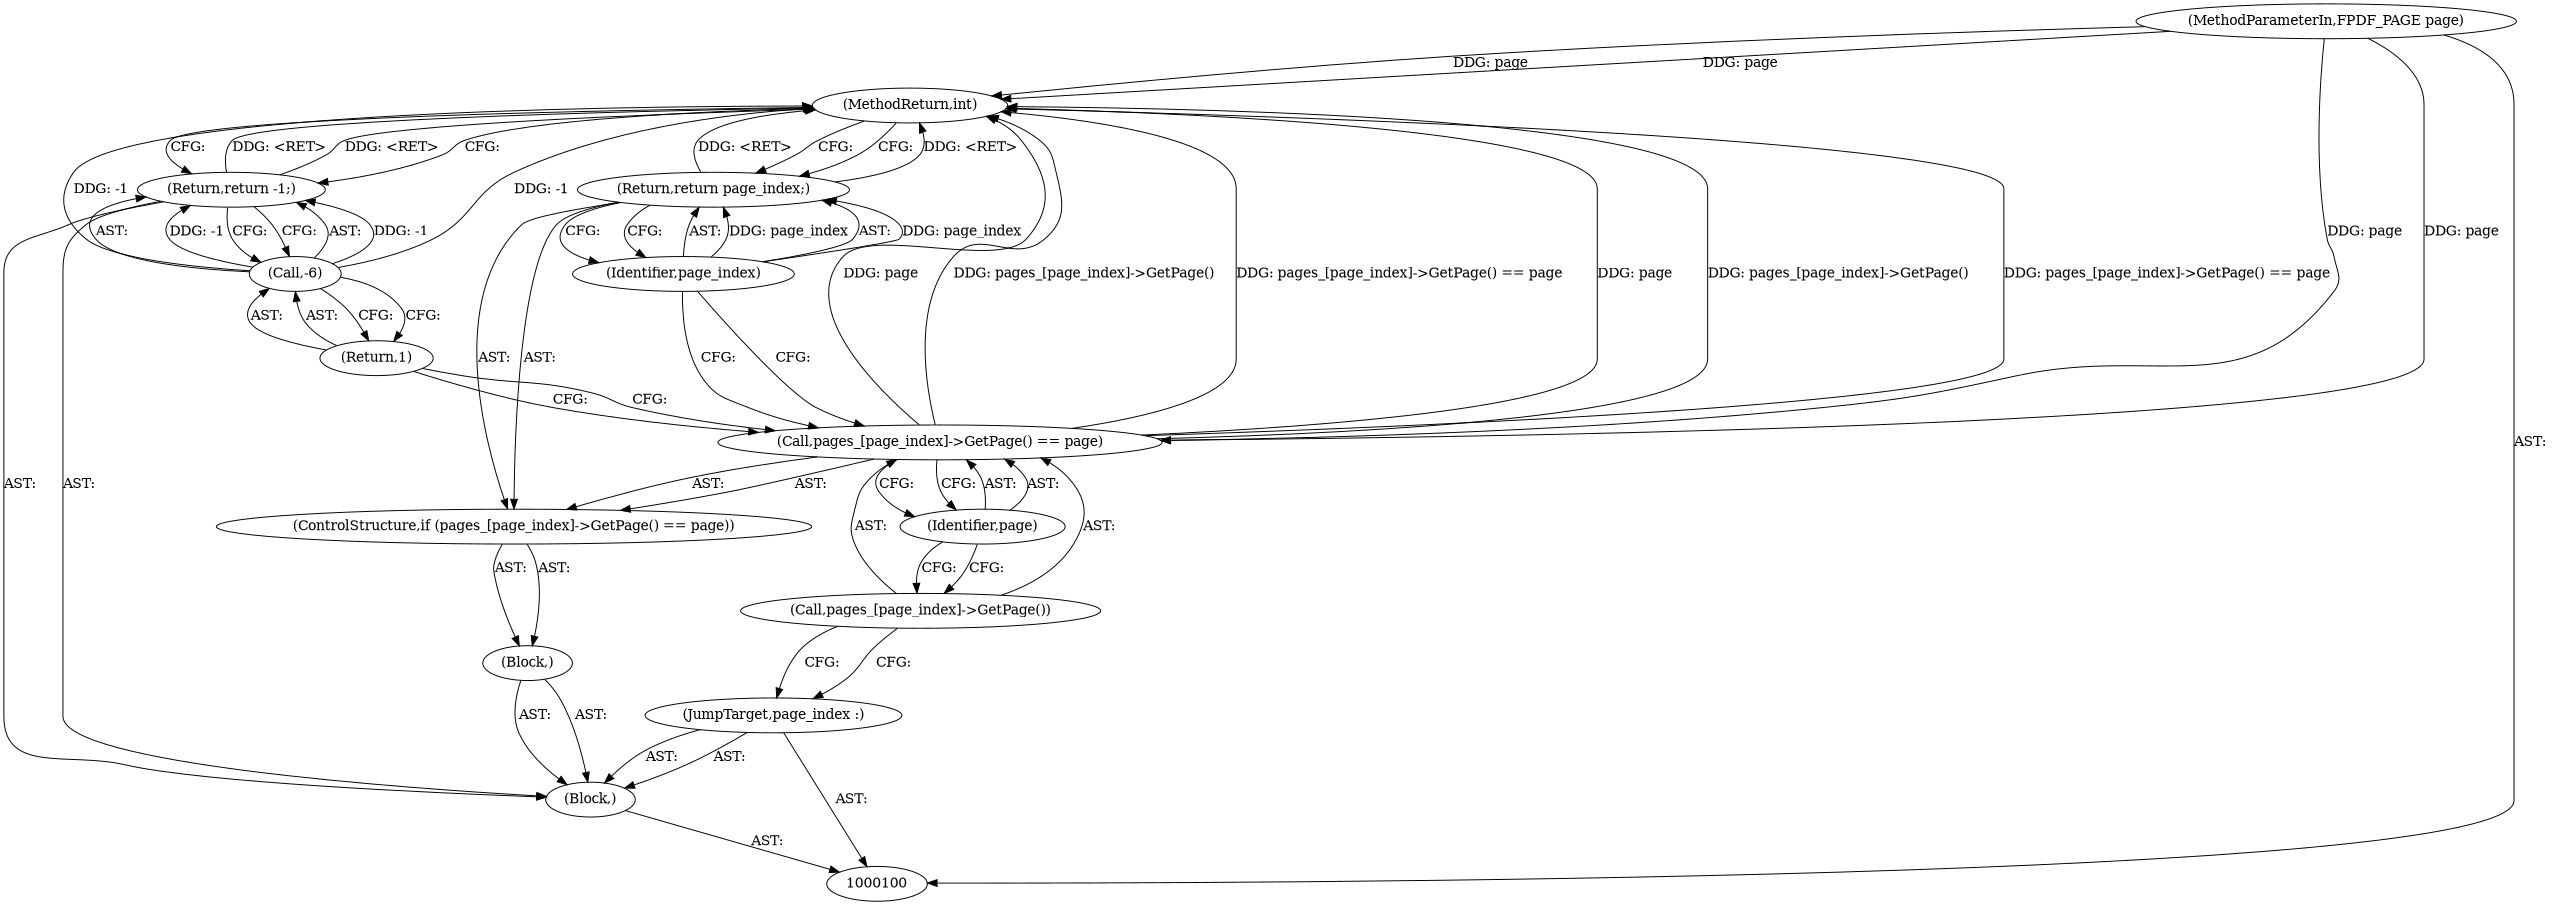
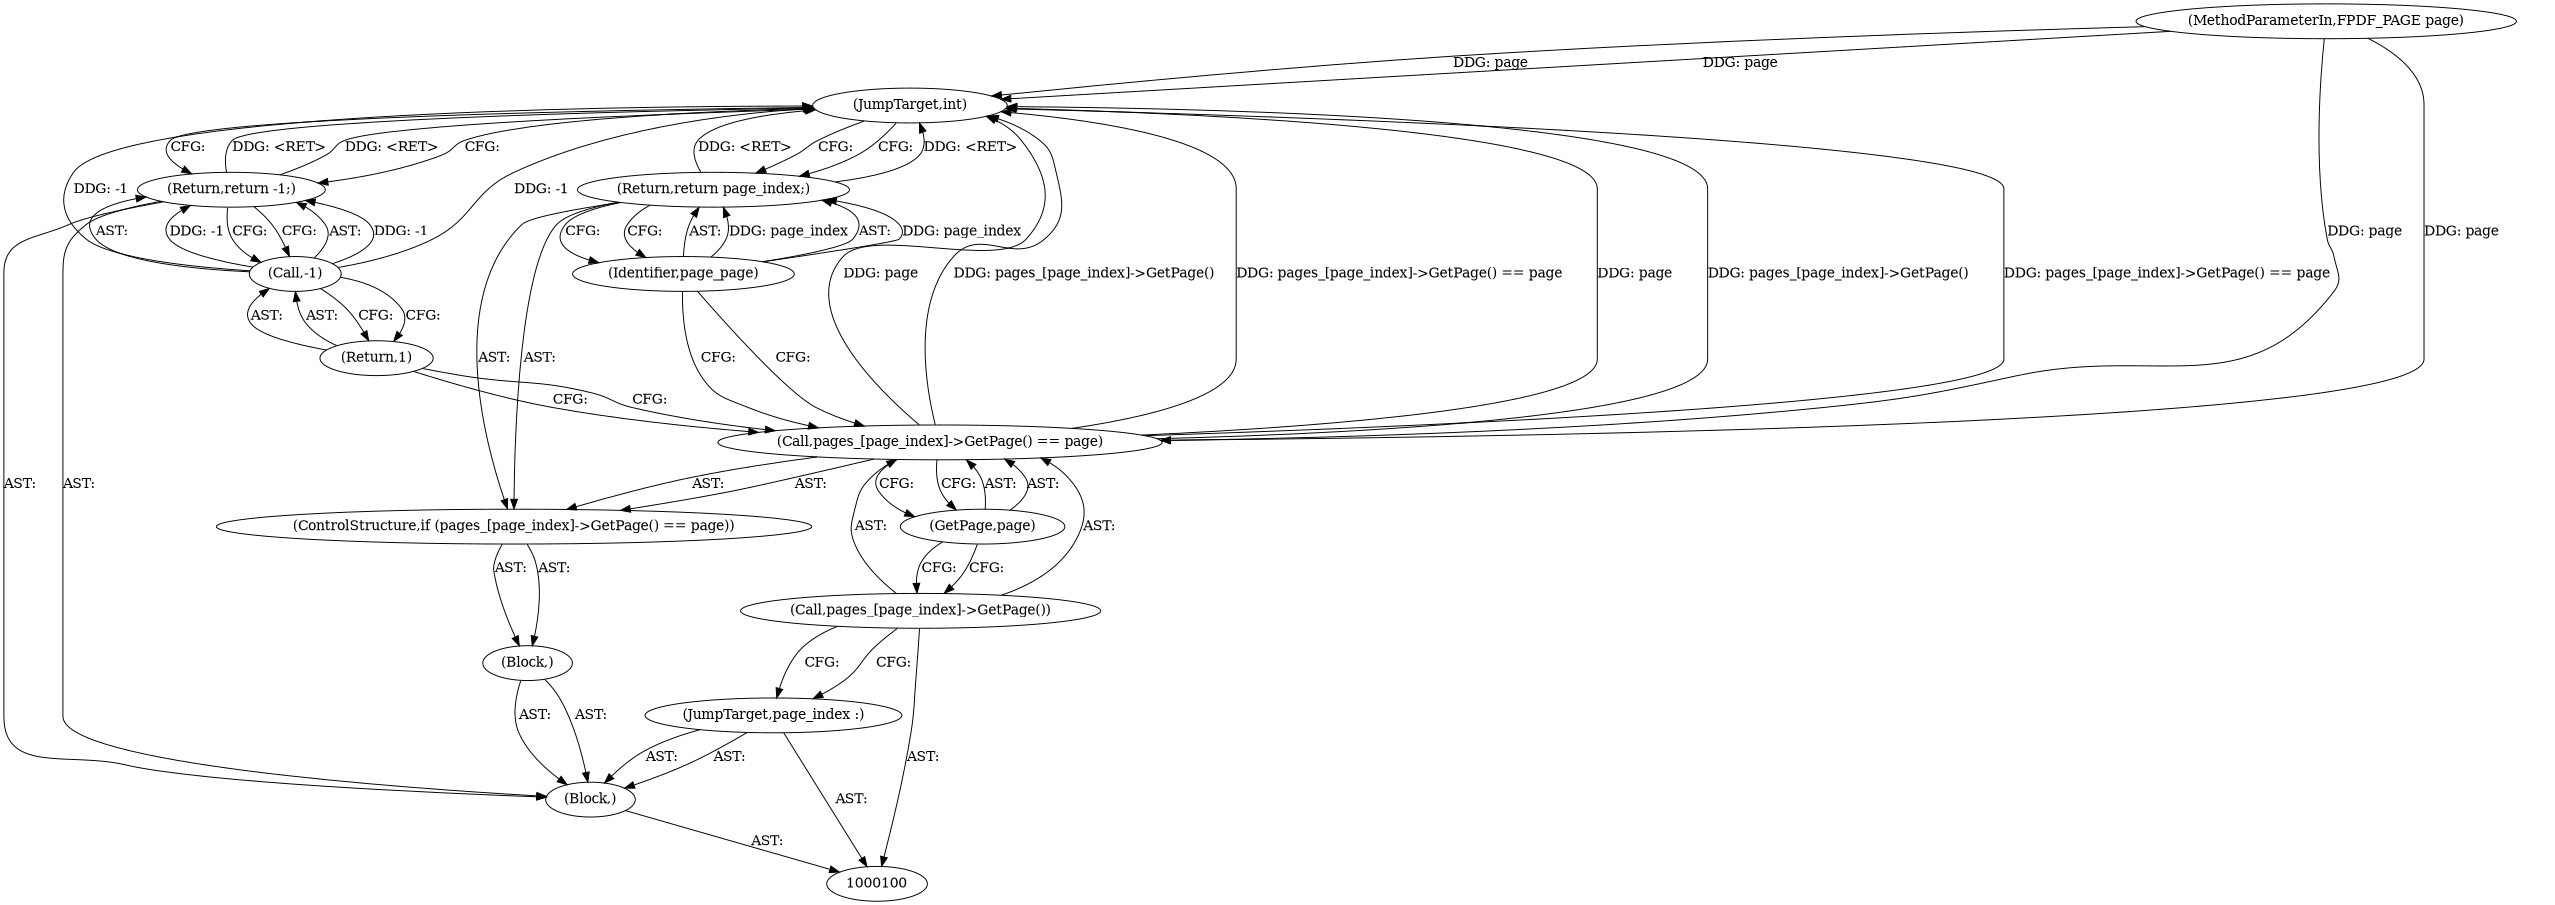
node "(MethodReturn,int)": label "(MethodReturn,int)" -> "(JumpTarget,int)"
node "(Call,-6)": label "(Call,-6)" -> "(Call,-1)"
node "(Identifier,page_index)": label "(Identifier,page_index)" -> "(Identifier,page_page)"
node "(Identifier,page)": label "(Identifier,page)" -> "(GetPage,page)"
edge "(MethodParameterIn,FPDF_PAGE page)" -> "1000100": now "(Call,pages_[page_index]->GetPage())" -> "1000100"
